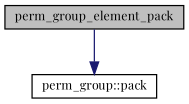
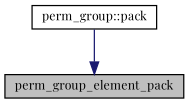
edge "perm_group_element_pack" -> "perm_group::pack": reversed
